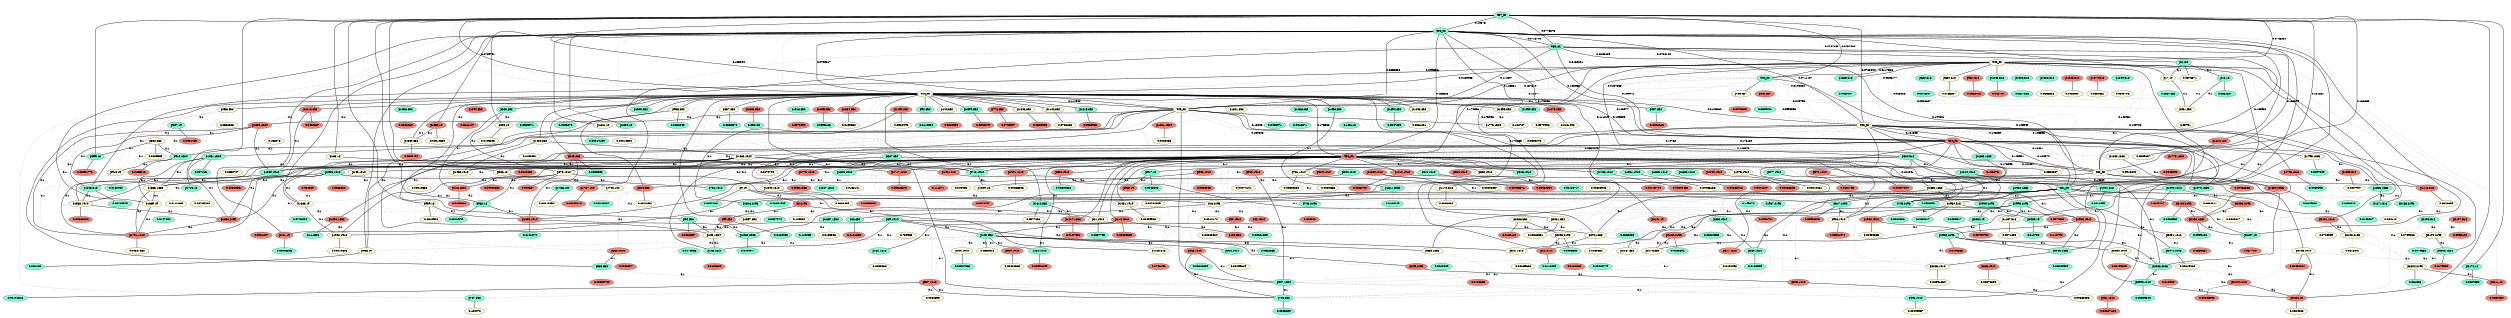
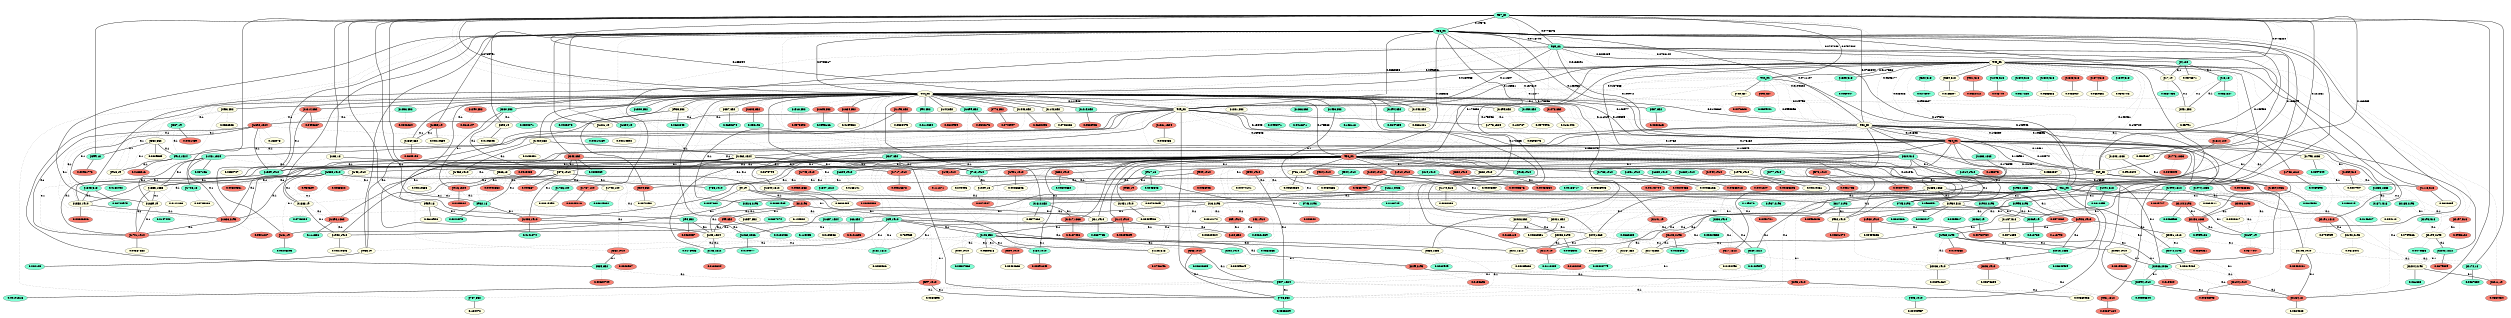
edge "p2,2193" -- "p103,1524": added, label "0.1"
